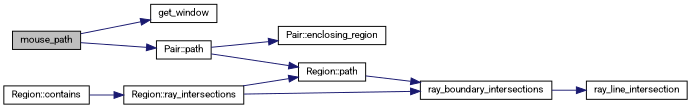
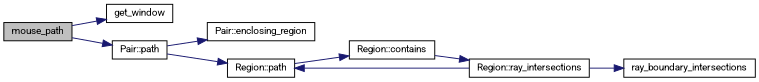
edge "Region::path" -> "ray_boundary_intersections": now "Region::path" -> "Region::contains"
node "ray_line_intersection": removed
